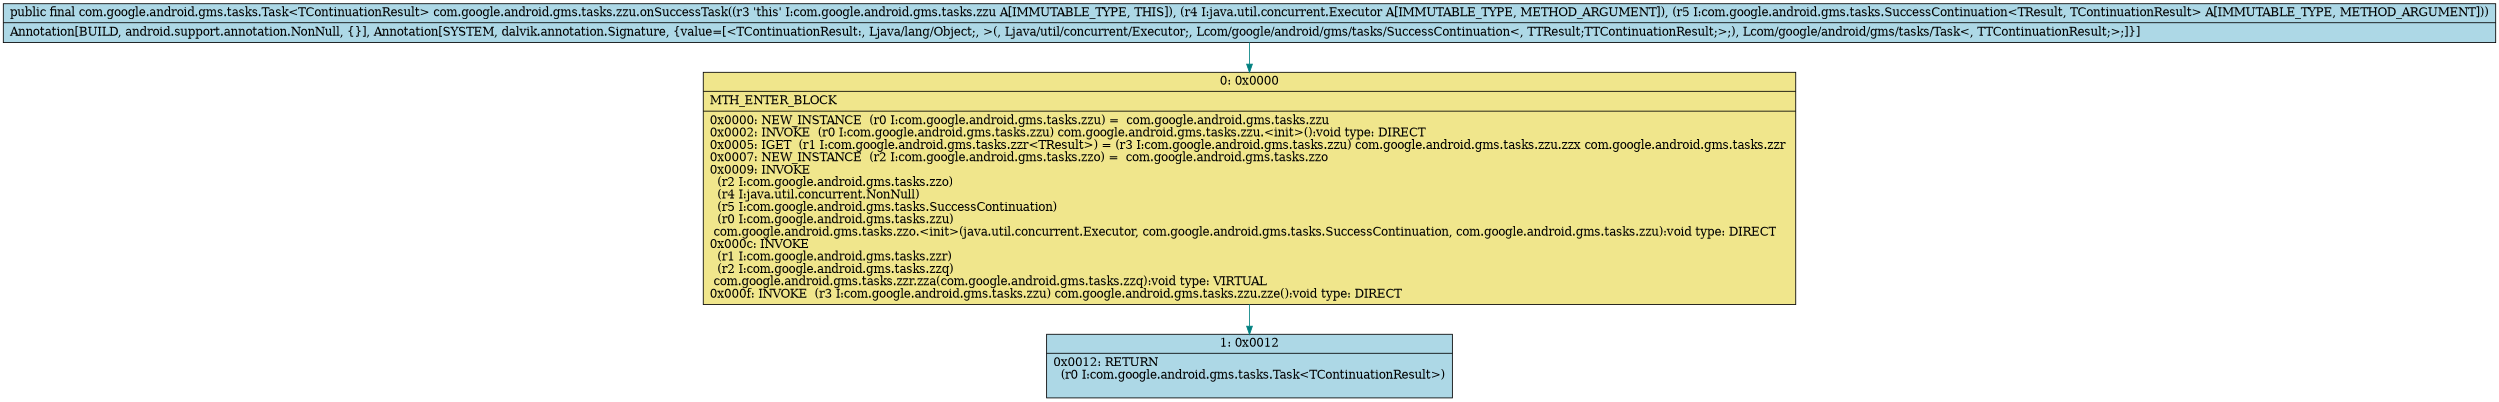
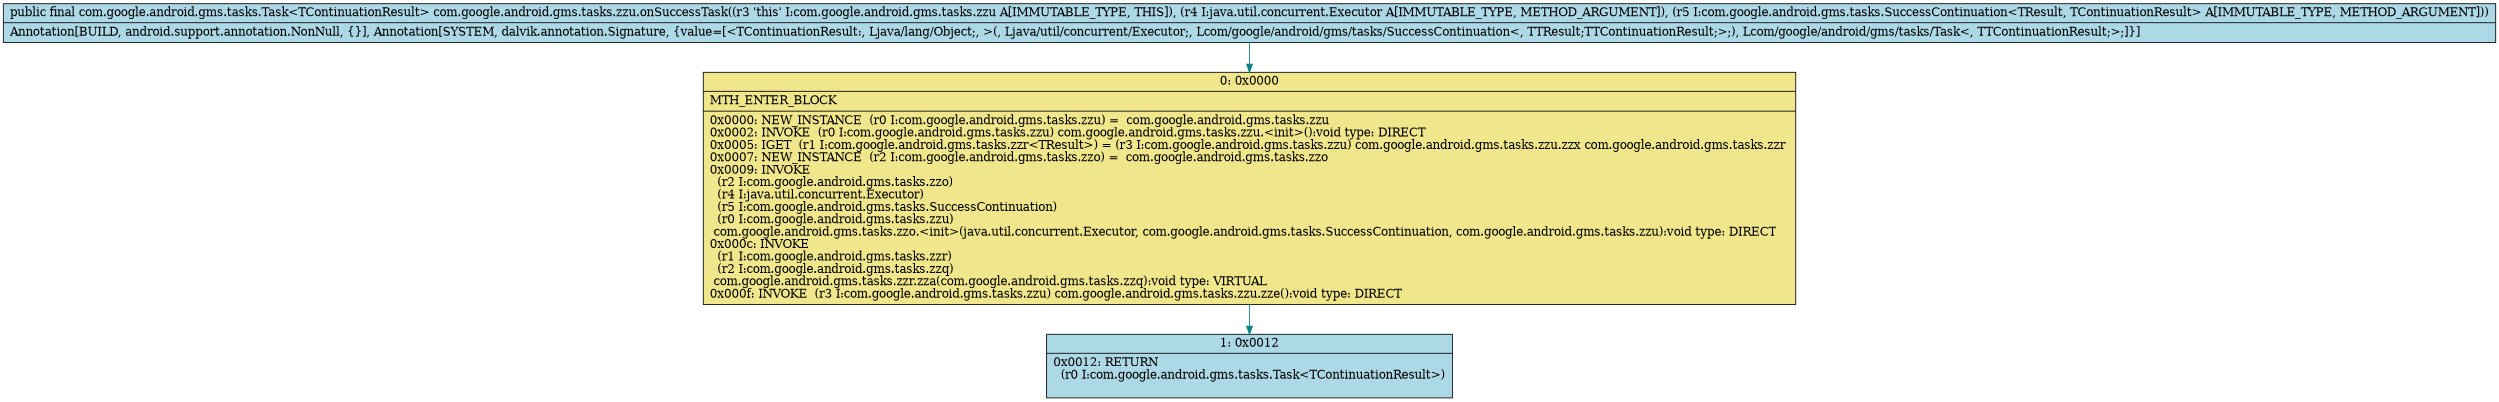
node "0: 0x0000": text "(r4 I:java.util.concurrent.NonNull)" -> "(r4 I:java.util.concurrent.Executor)"
